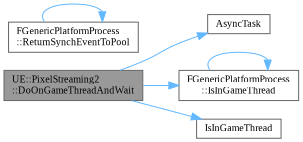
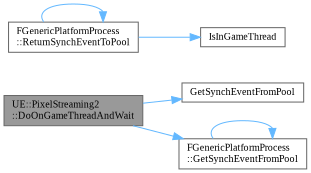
node "AsyncTask": label "AsyncTask" -> "GetSynchEventFromPool"
node "FGenericPlatformProcess ::IsInGameThread": label "FGenericPlatformProcess ::IsInGameThread" -> "FGenericPlatformProcess ::GetSynchEventFromPool"
edge "UE::PixelStreaming2 ::DoOnGameThreadAndWait" -> "IsInGameThread": now "FGenericPlatformProcess ::ReturnSynchEventToPool" -> "IsInGameThread"
